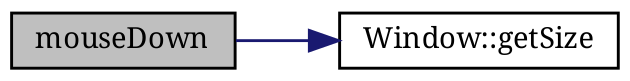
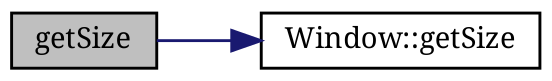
node "mouseDown": label "mouseDown" -> "getSize"
